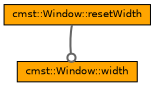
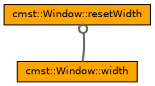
edge "cmst::Window::resetWidth" -> "cmst::Window::width": reversed
